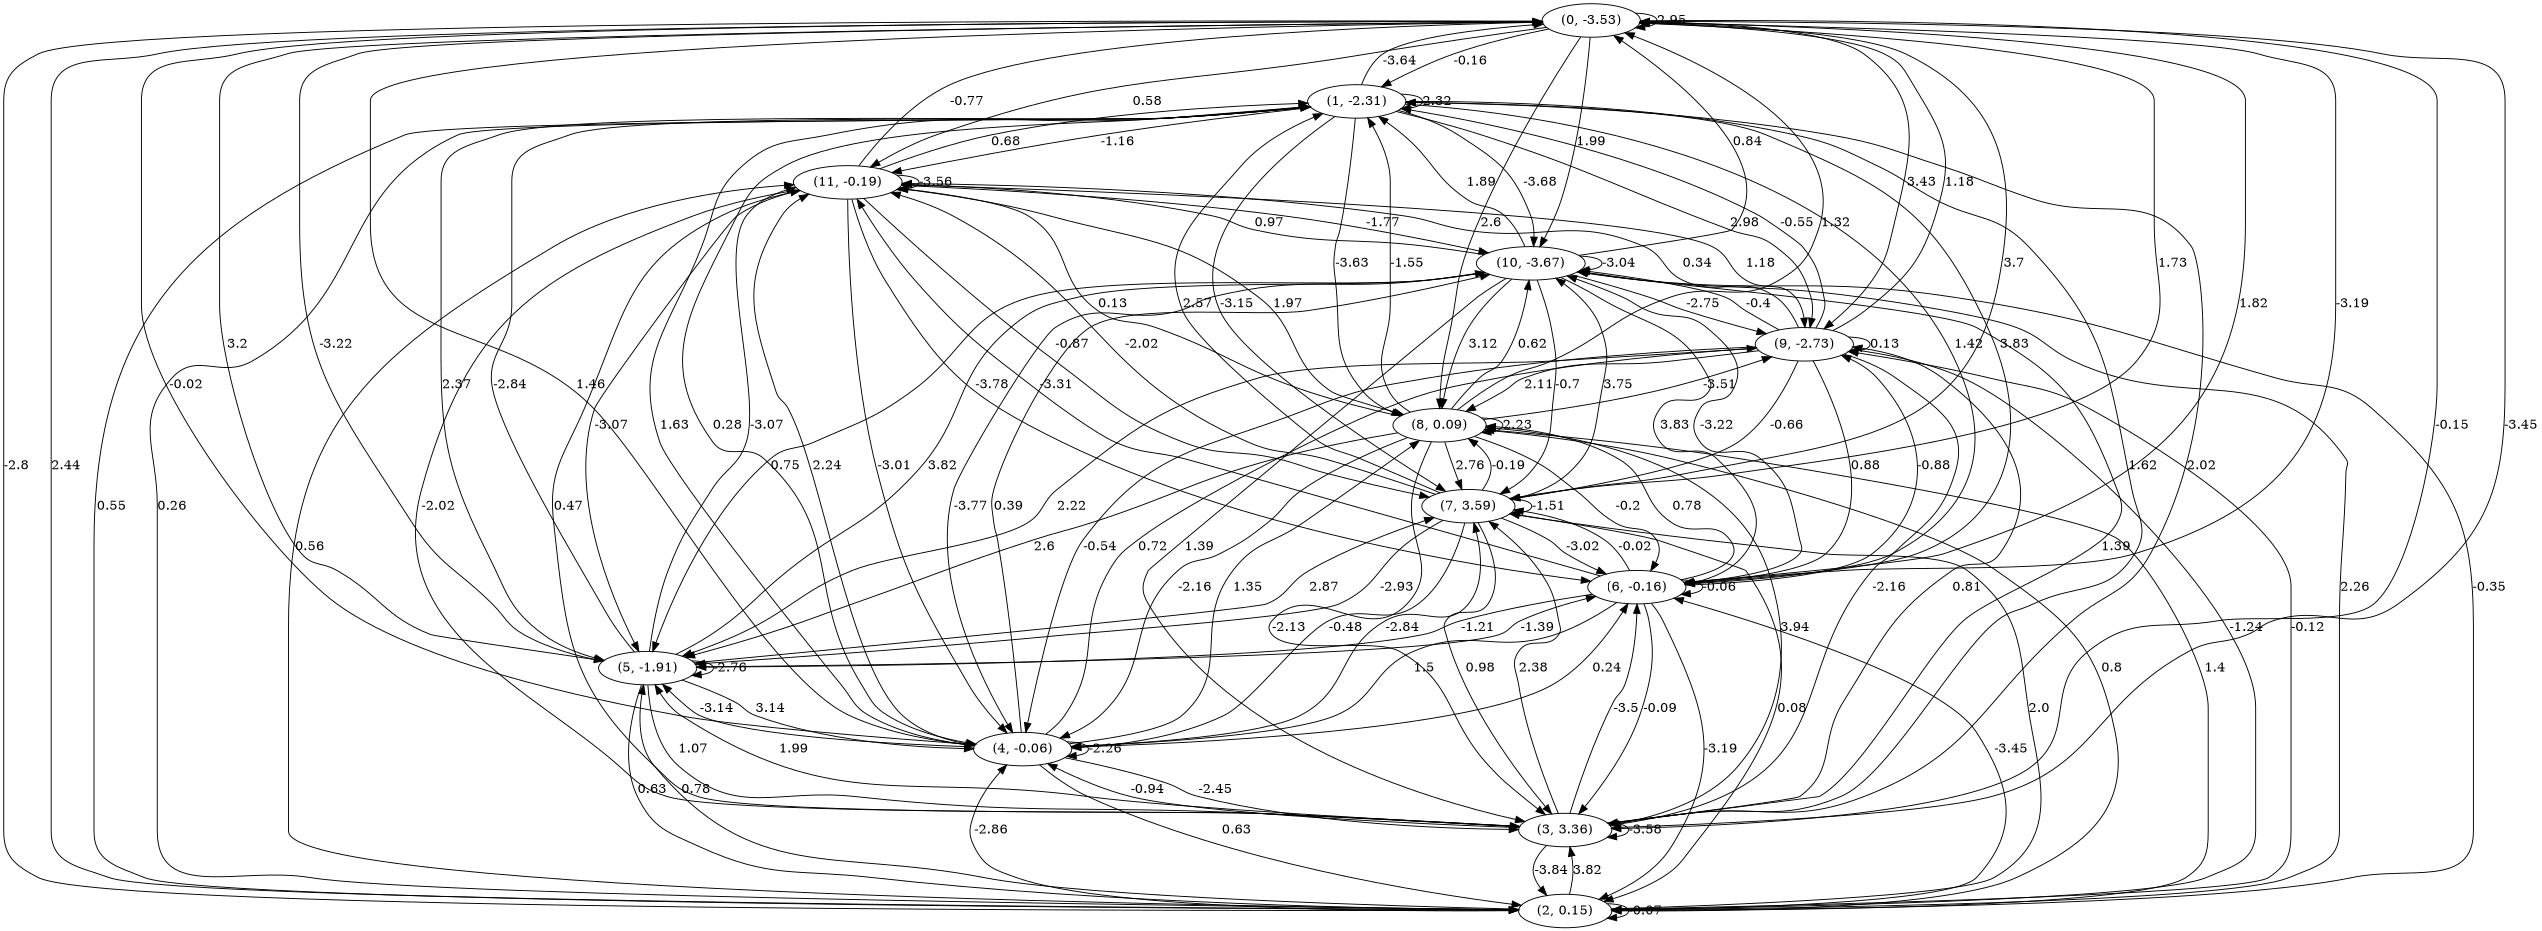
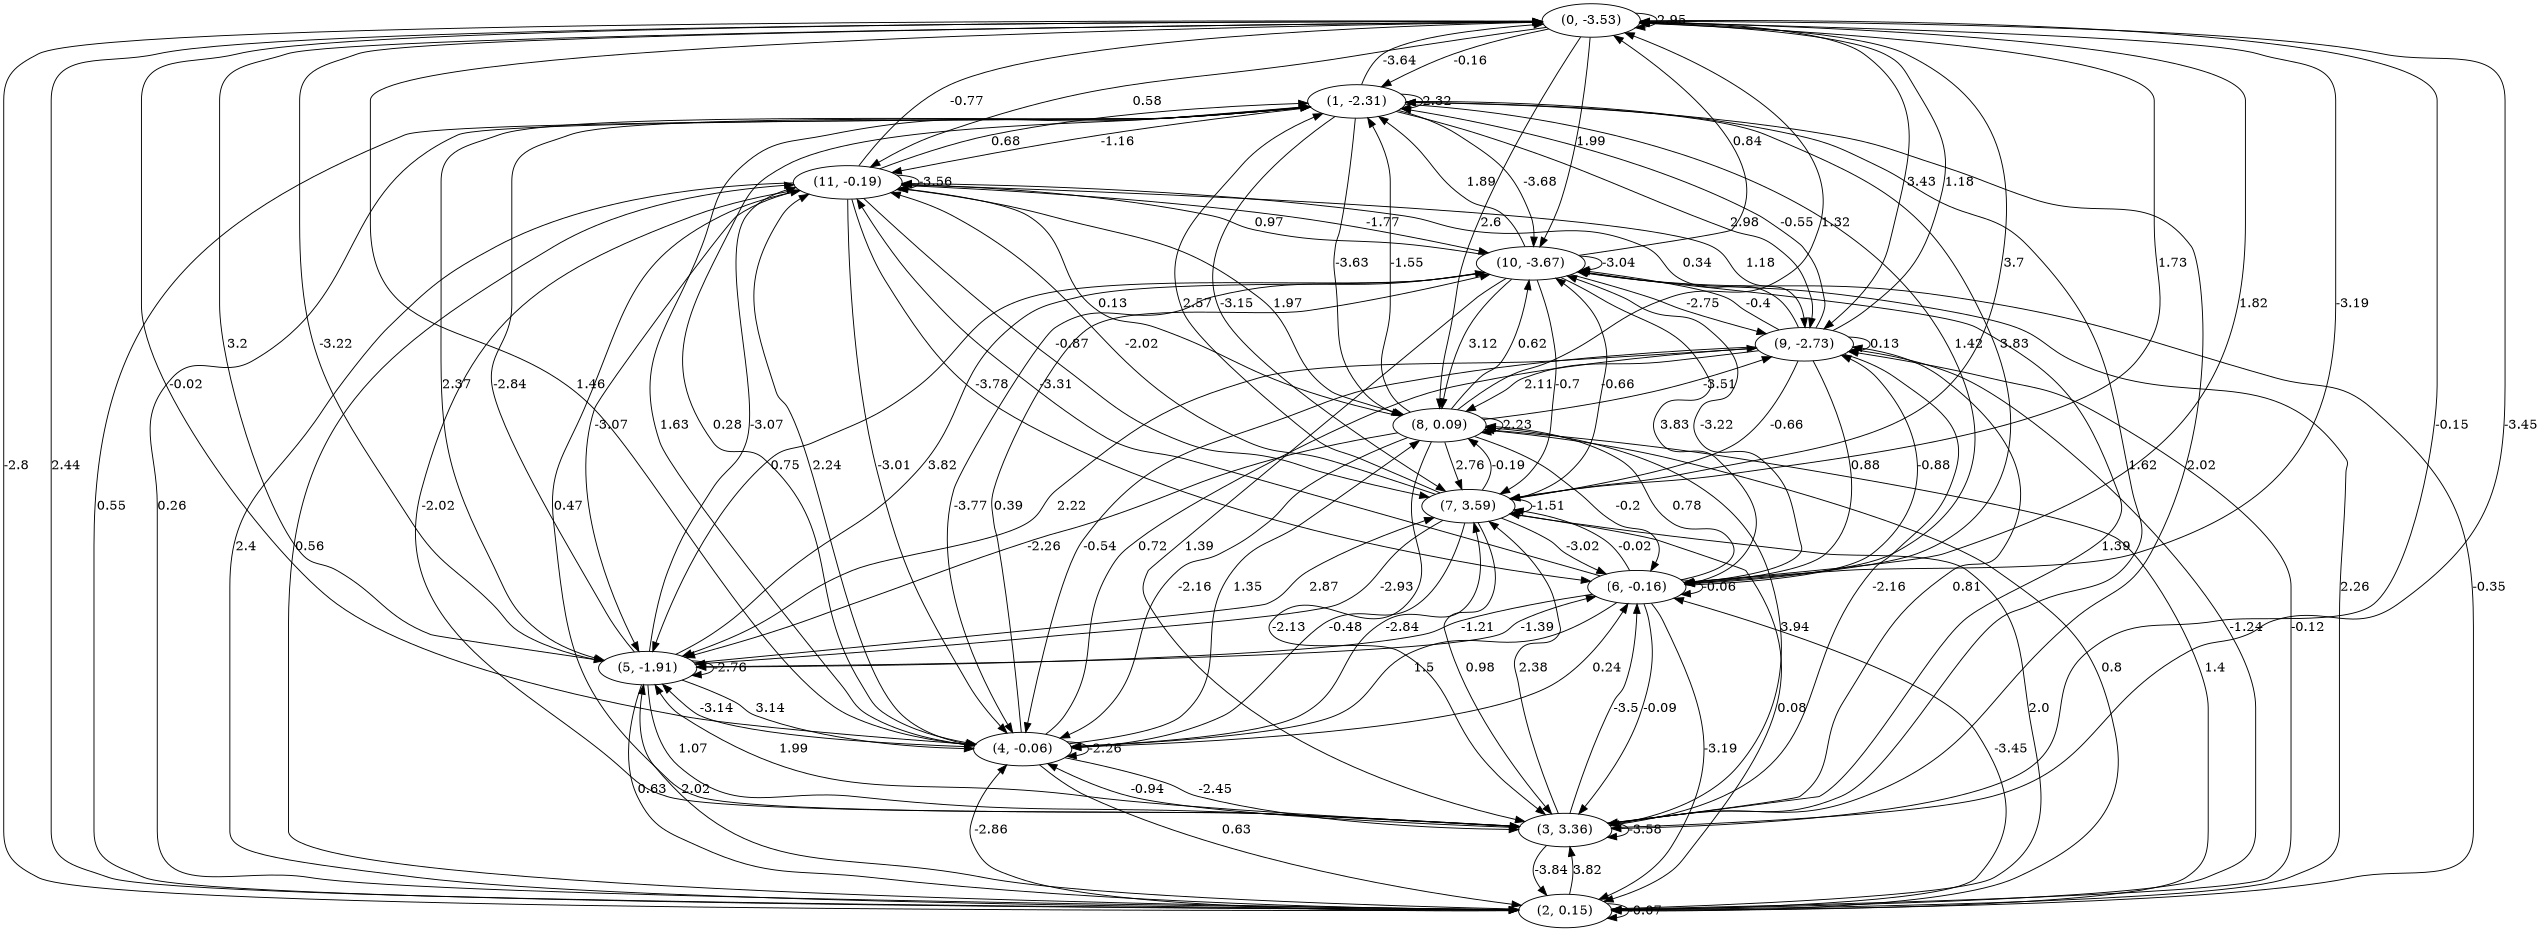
edge "(7, 3.59)" -> "(10, -3.67)": label "3.75" -> "-0.66"
edge "(8, 0.09)" -> "(5, -1.91)": label "2.6" -> "-2.26"
edge "(2, 0.15)" -> "(5, -1.91)": label "0.78" -> "2.02"
edge "(11, -0.19)" -> "(2, 0.15)": added, label "2.4"
